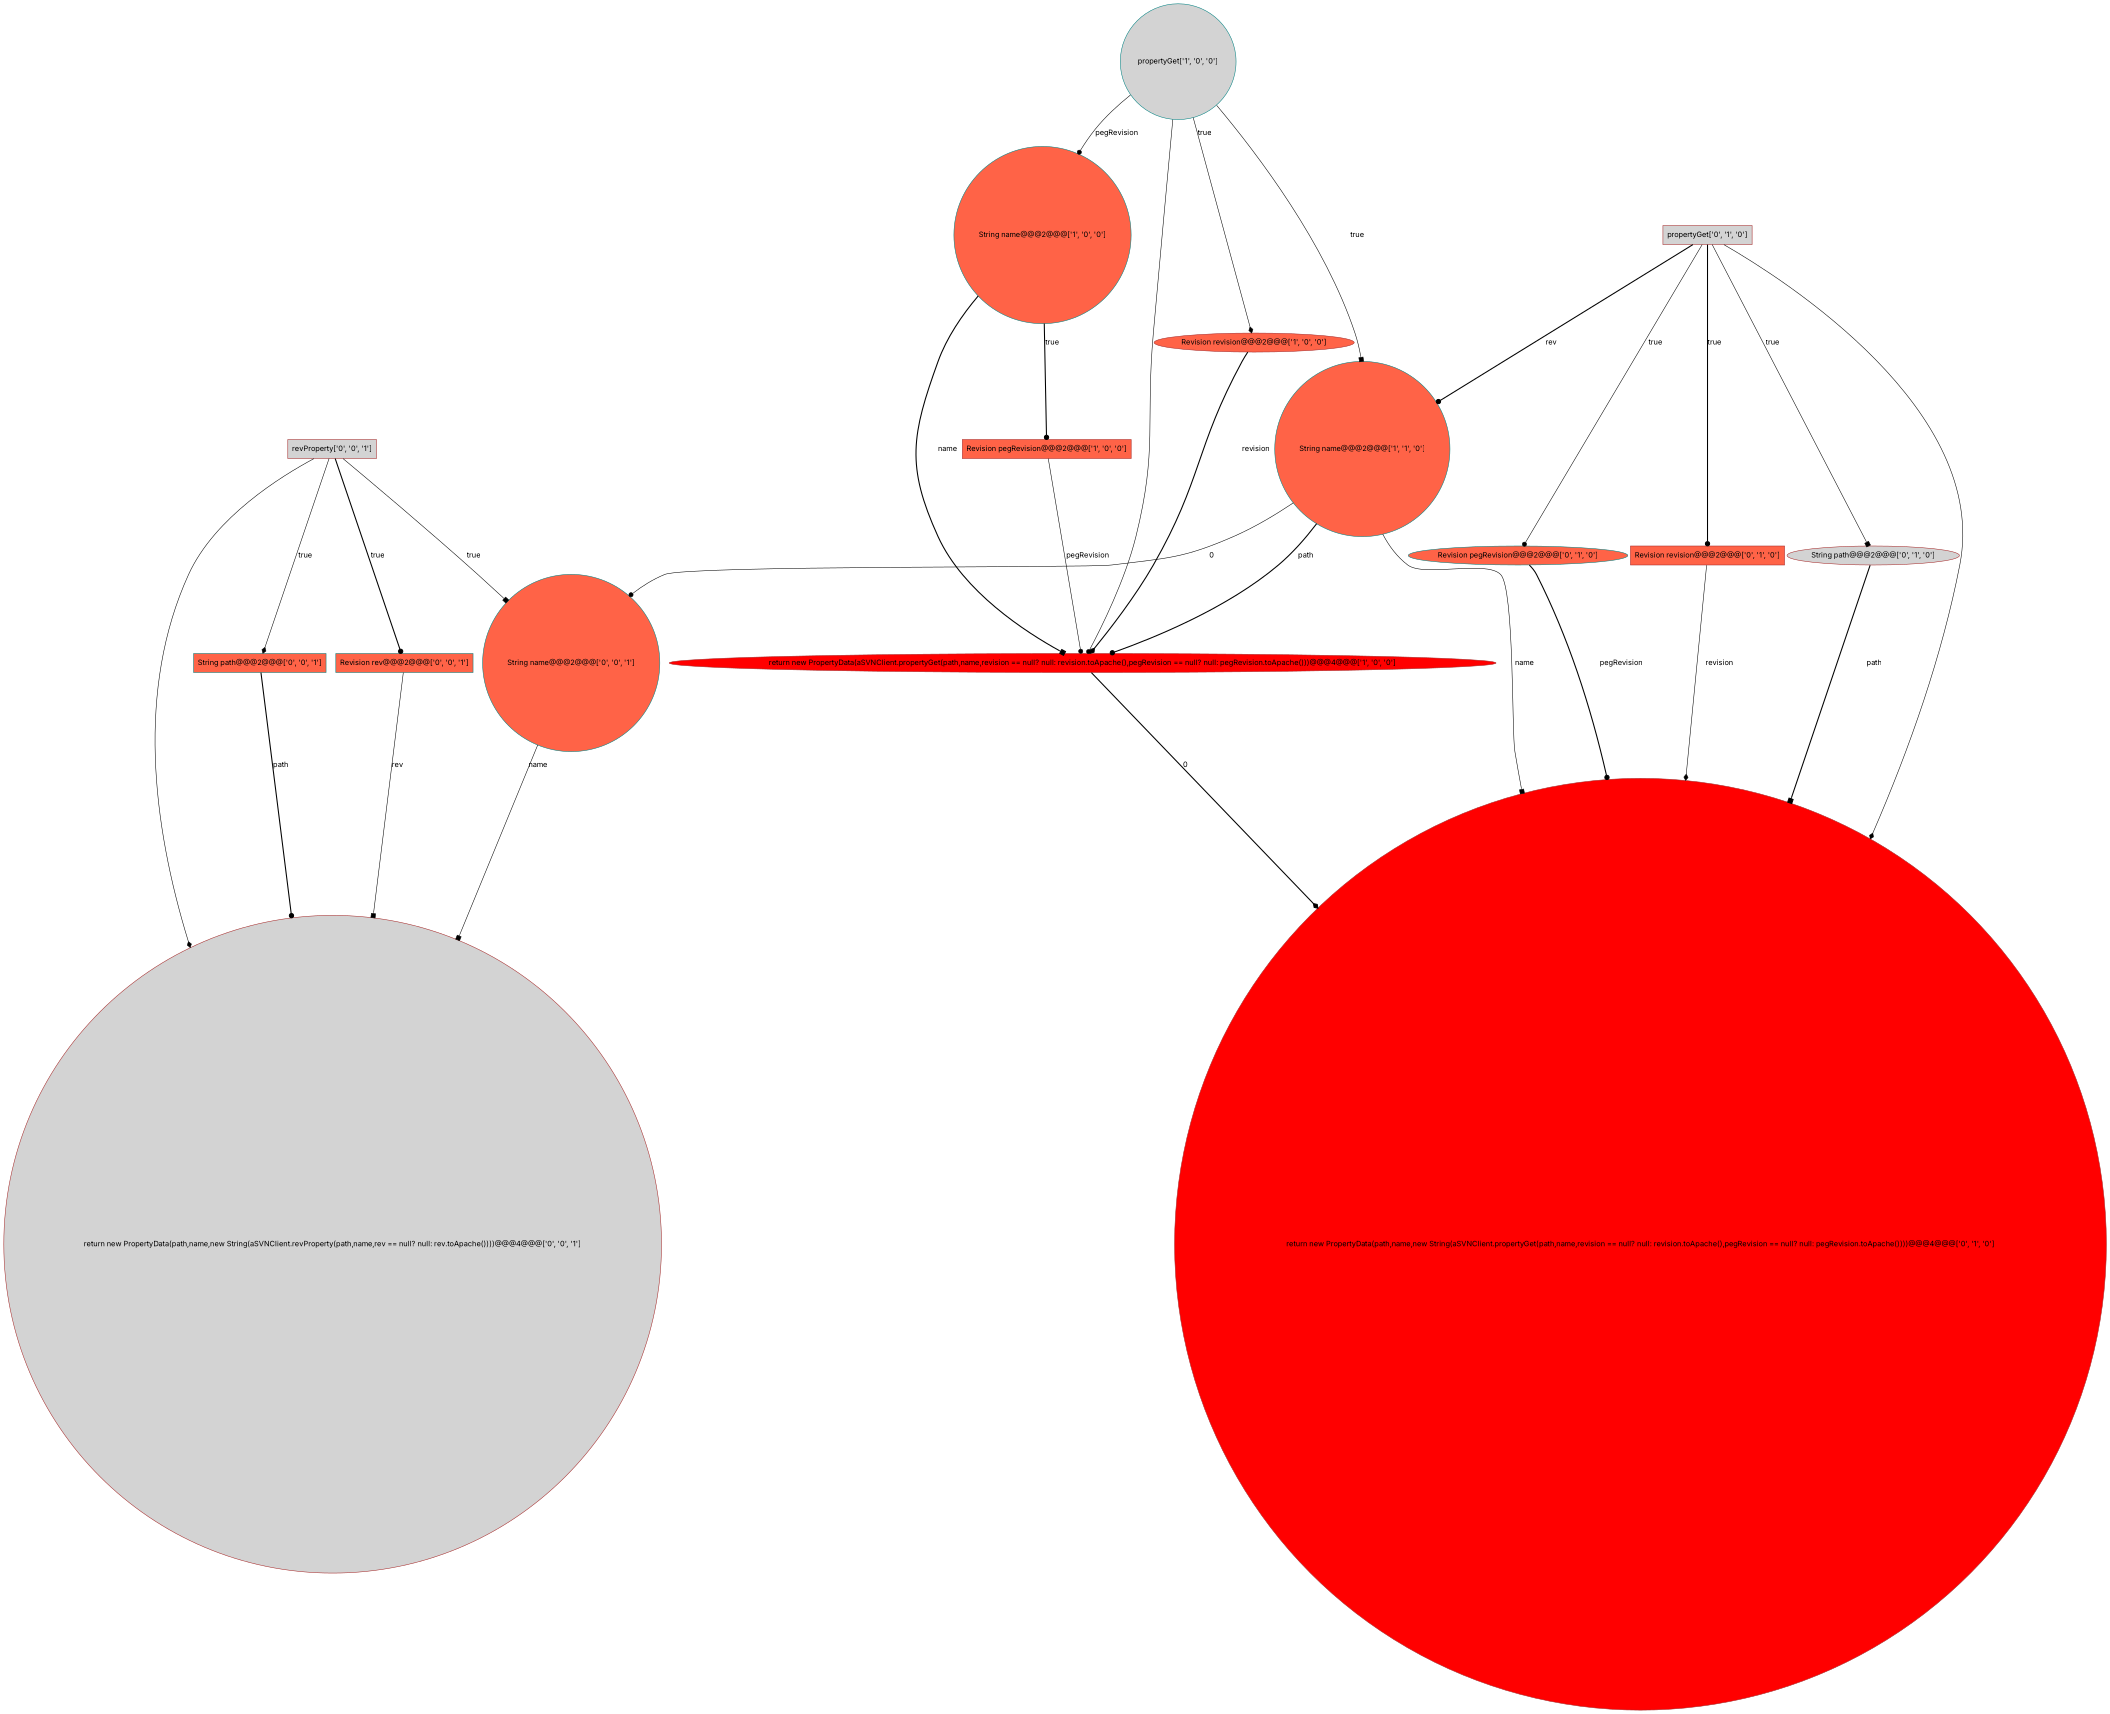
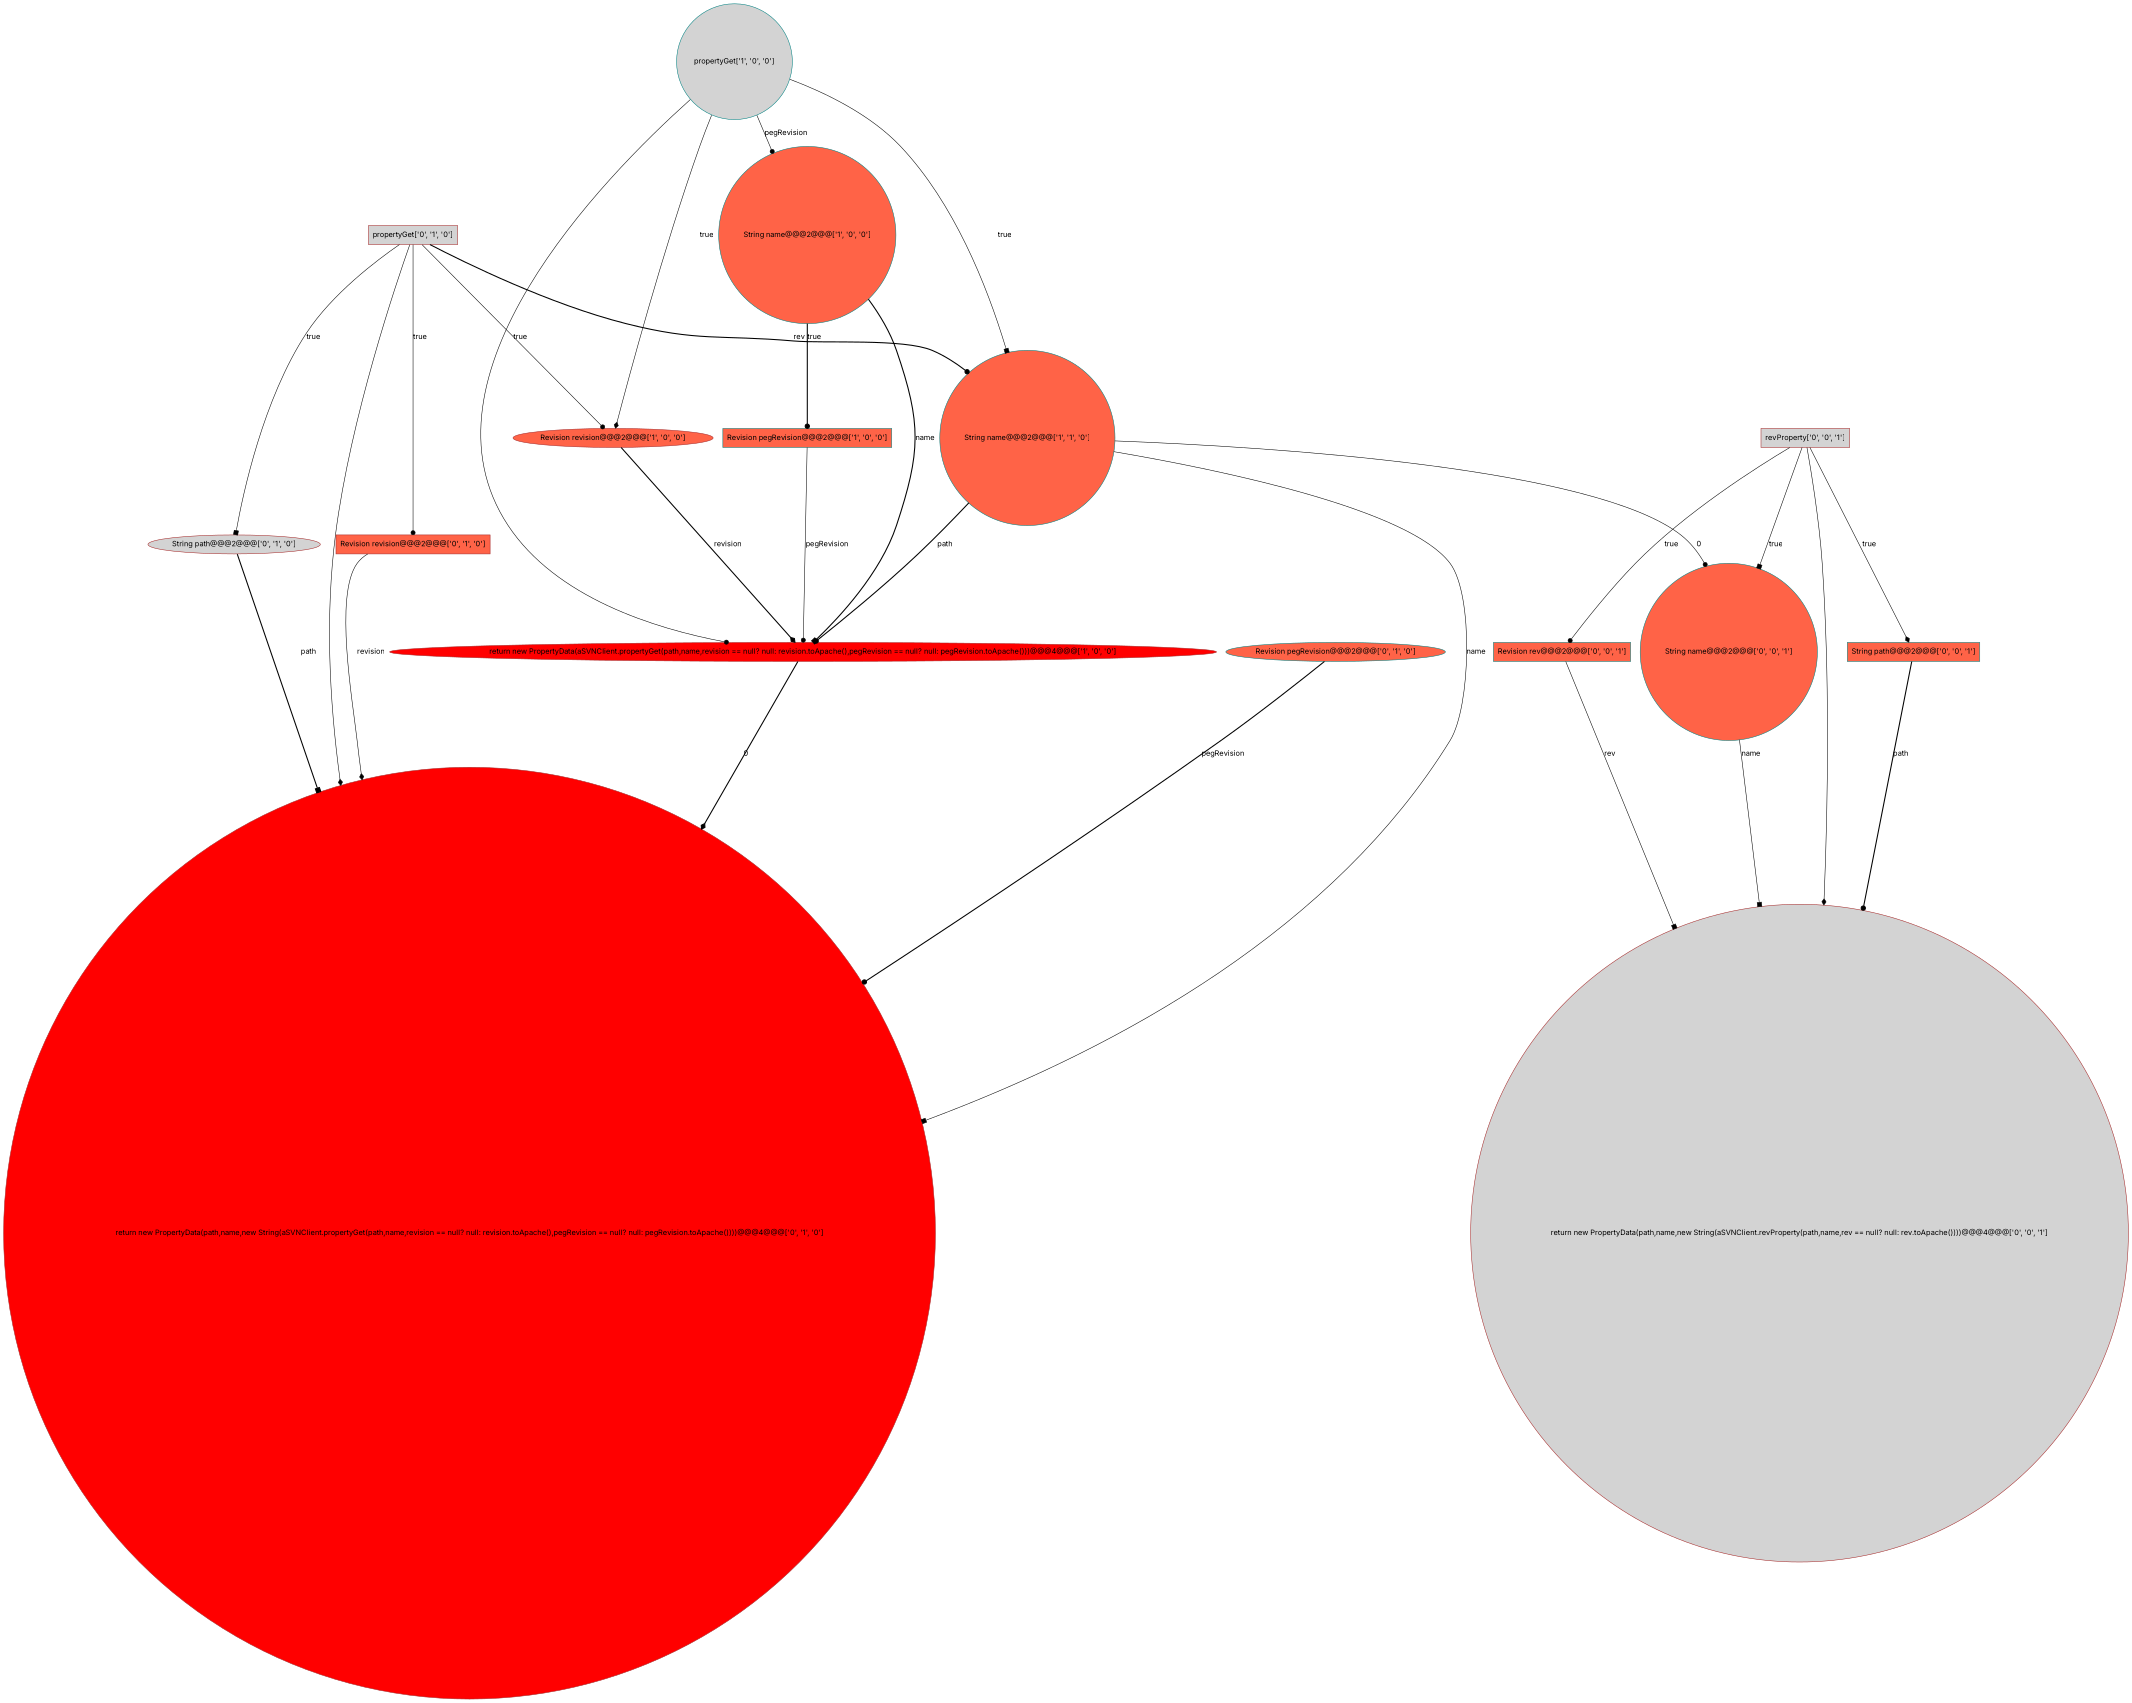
edge "propertyGet['0', '1', '0']" -> "Revision pegRevision@@@2@@@['0', '1', '0']": now "propertyGet['0', '1', '0']" -> "Revision revision@@@2@@@['1', '0', '0']"
edge "propertyGet['0', '1', '0']" -> "Revision revision@@@2@@@['0', '1', '0']": style bold -> solid
node "Revision pegRevision@@@2@@@['1', '0', '0']": color brown -> teal
edge "revProperty['0', '0', '1']" -> "Revision rev@@@2@@@['0', '0', '1']": style bold -> solid
